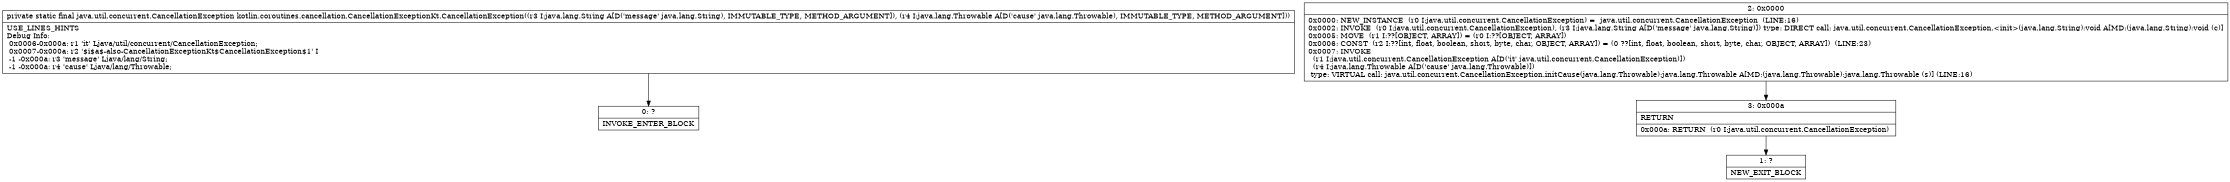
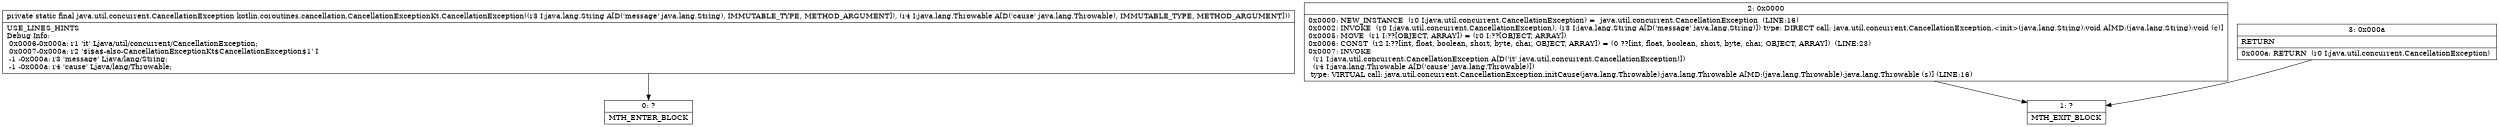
edge "2: 0x0000" -> "3: 0x000a": now "2: 0x0000" -> "1: ?"
node "0: ?": text "INVOKE_ENTER_BLOCK" -> "MTH_ENTER_BLOCK"
node "1: ?": text "NEW_EXIT_BLOCK" -> "MTH_EXIT_BLOCK"
